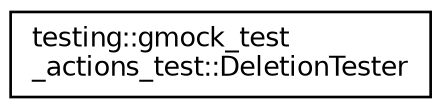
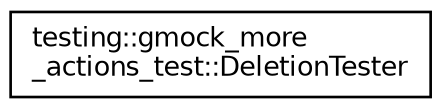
node "testing::gmock_test _actions_test::DeletionTester": label "testing::gmock_test _actions_test::DeletionTester" -> "testing::gmock_more _actions_test::DeletionTester"
